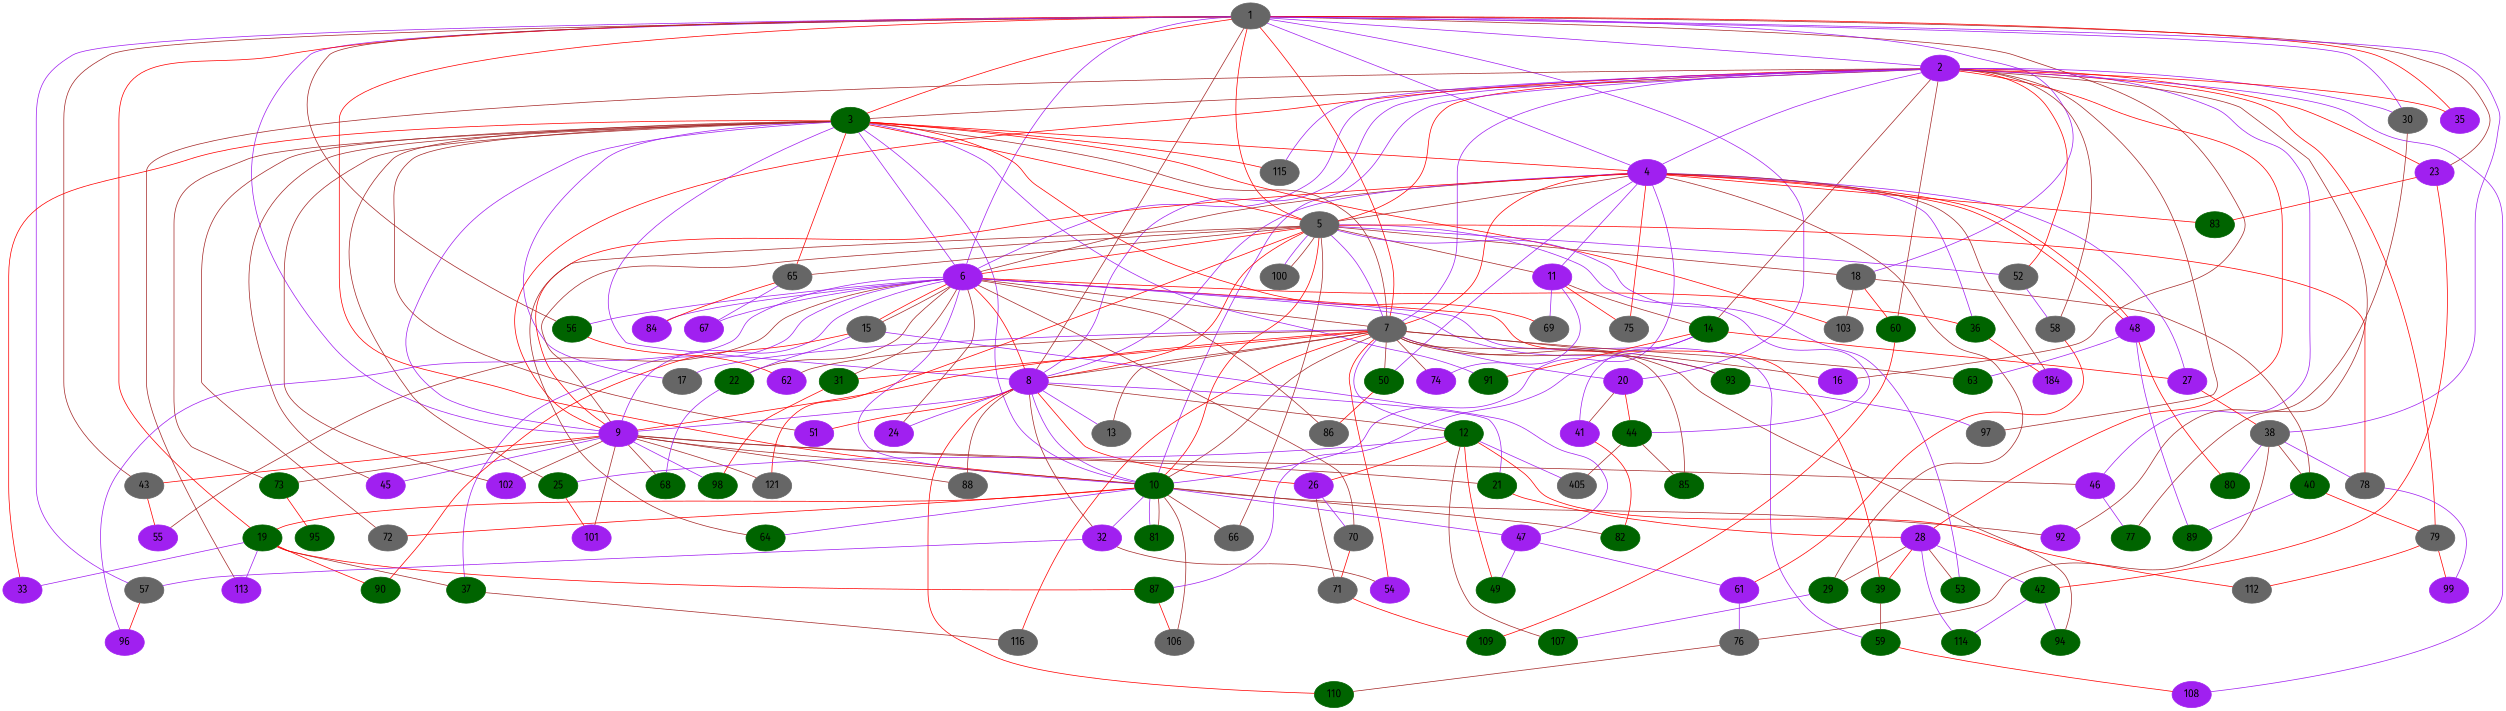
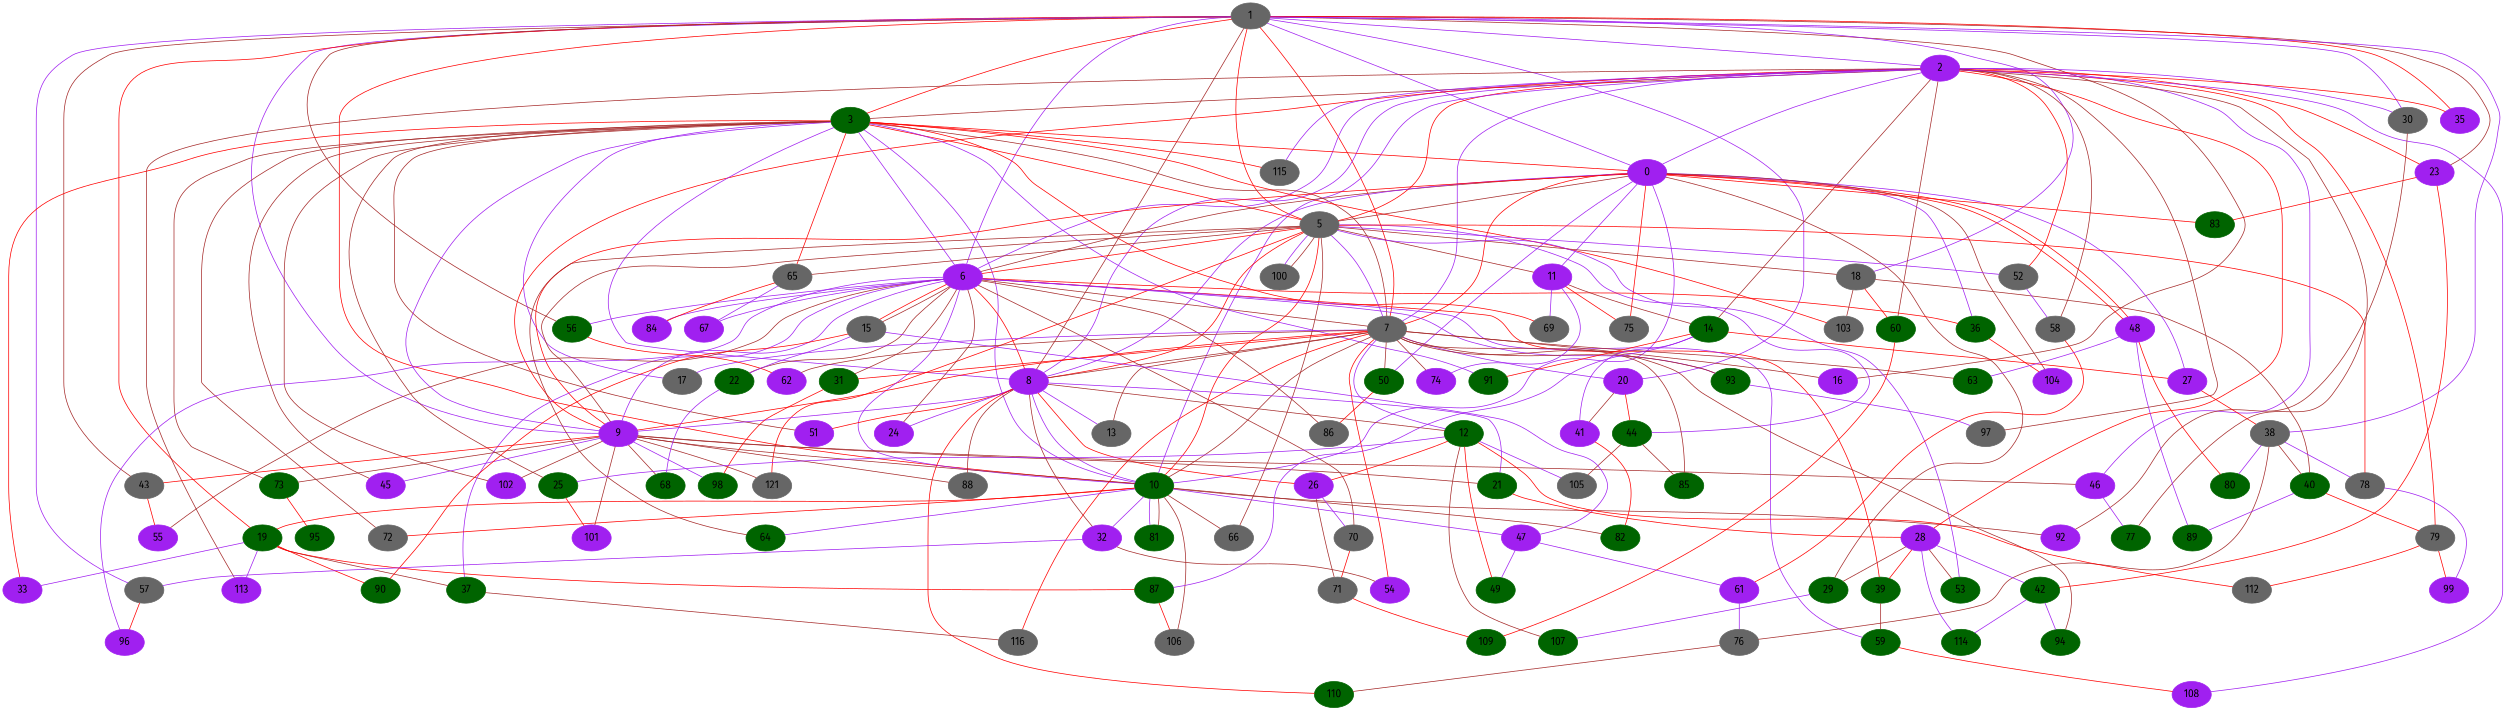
node "4": label "4" -> "0"
node "184": label "184" -> "104"
node "405": label "405" -> "105"
